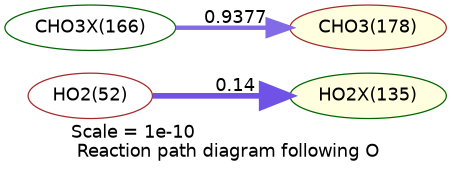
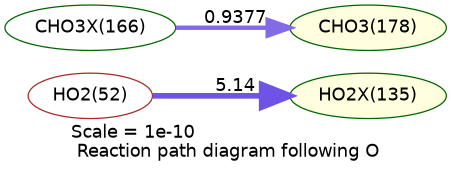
node "CHO3(178)": color brown -> darkgreen
edge "HO2(52)" -> "HO2X(135)": label " 0.14" -> " 5.14"
